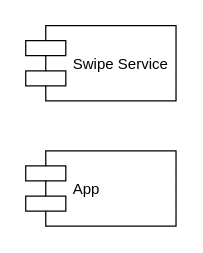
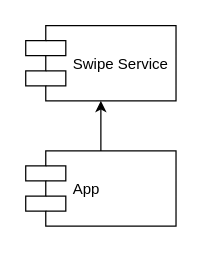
edge "App" -> "Swipe Service": added
